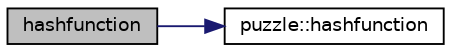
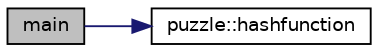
node "hashfunction": label "hashfunction" -> "main"
